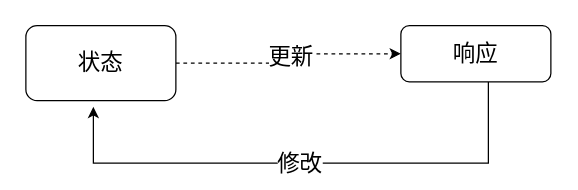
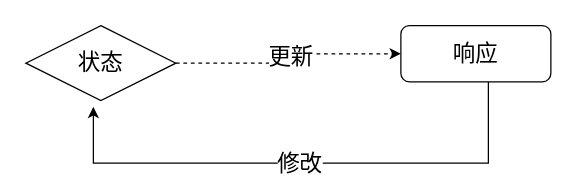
node "状态": shape rounded rectangle -> diamond
